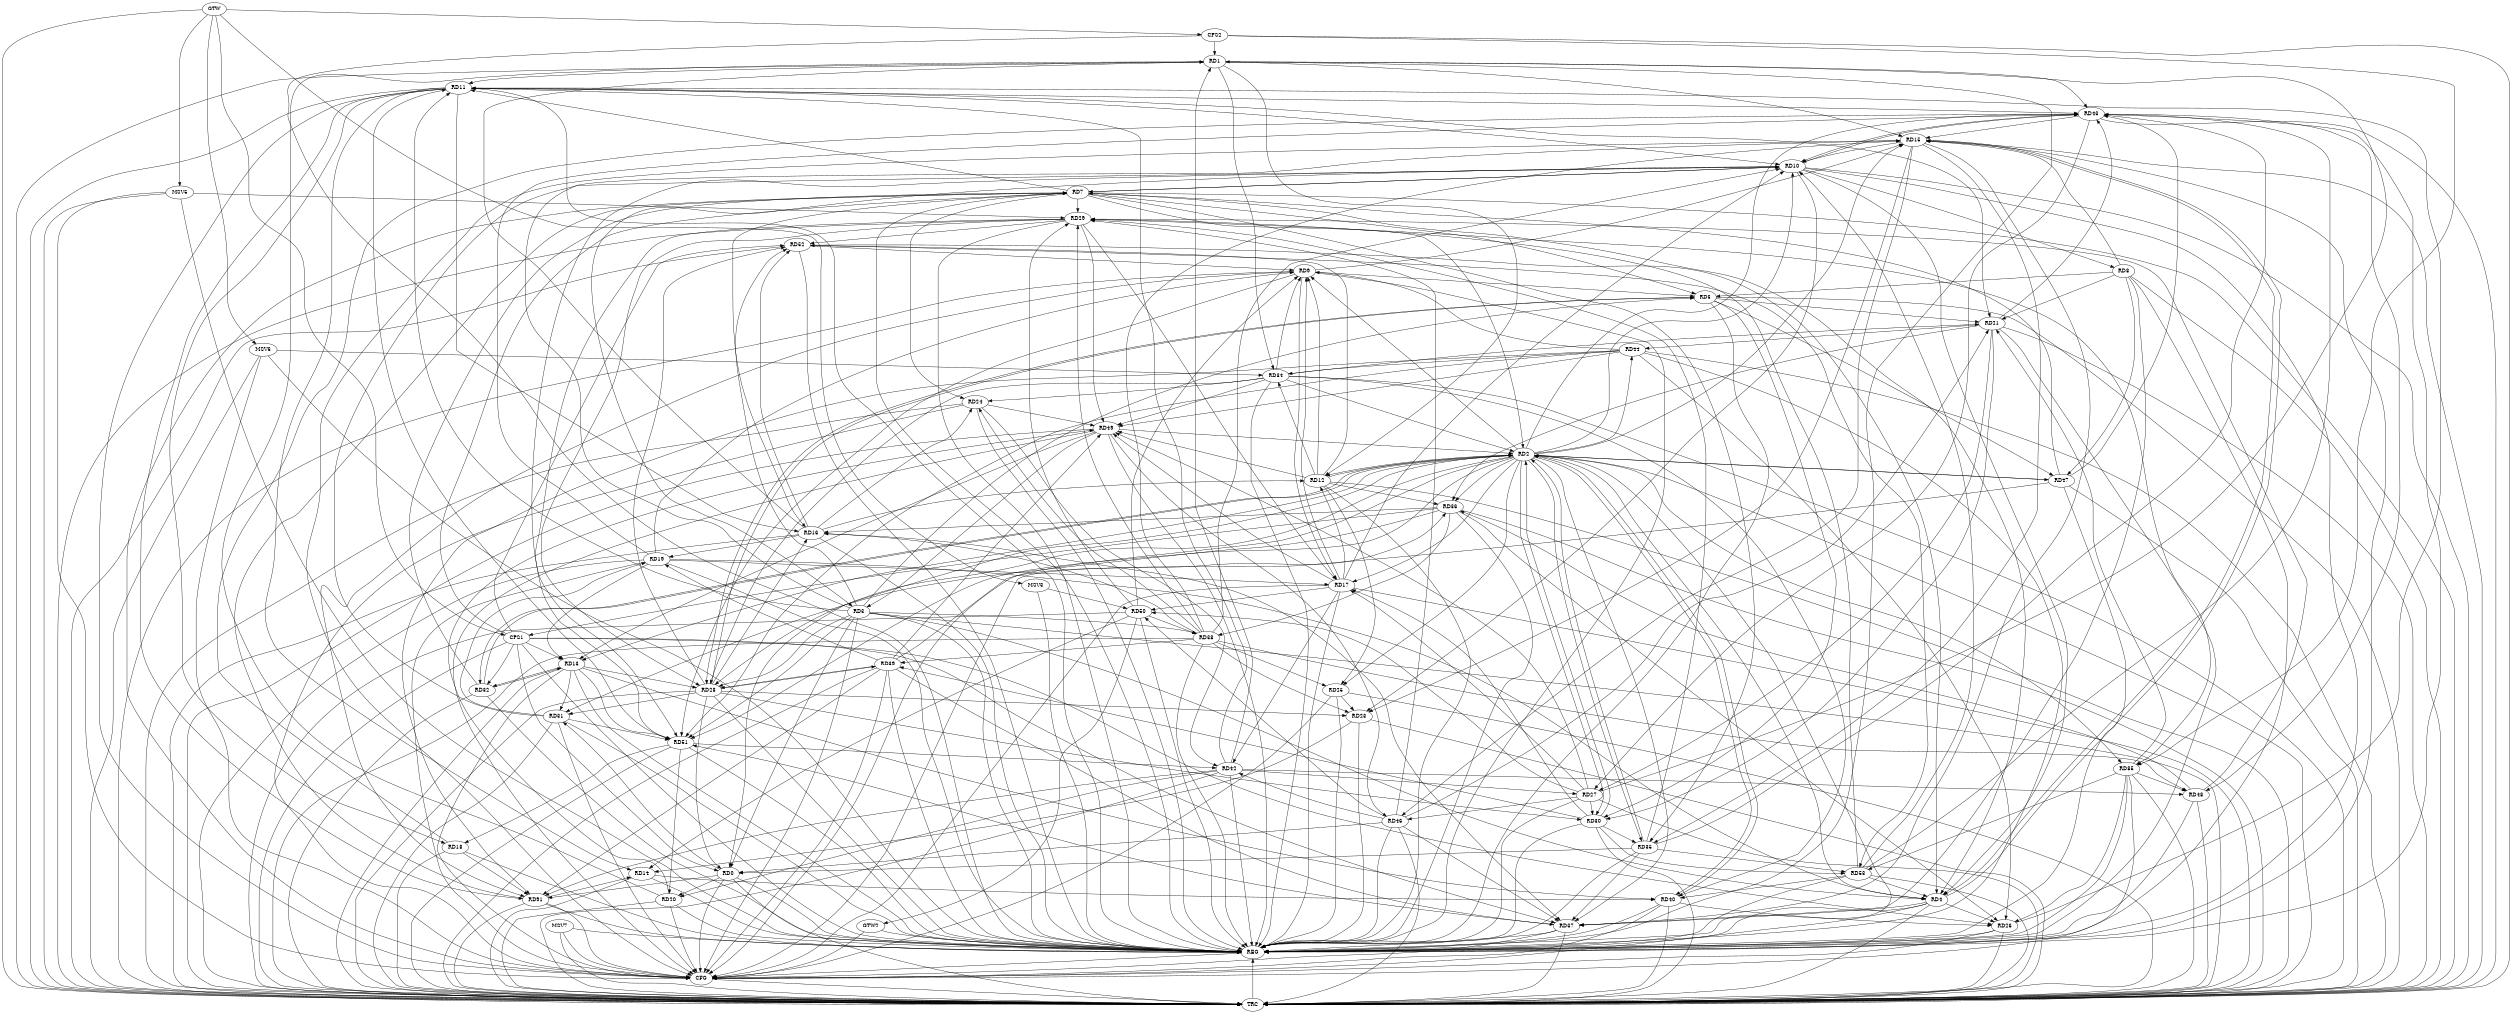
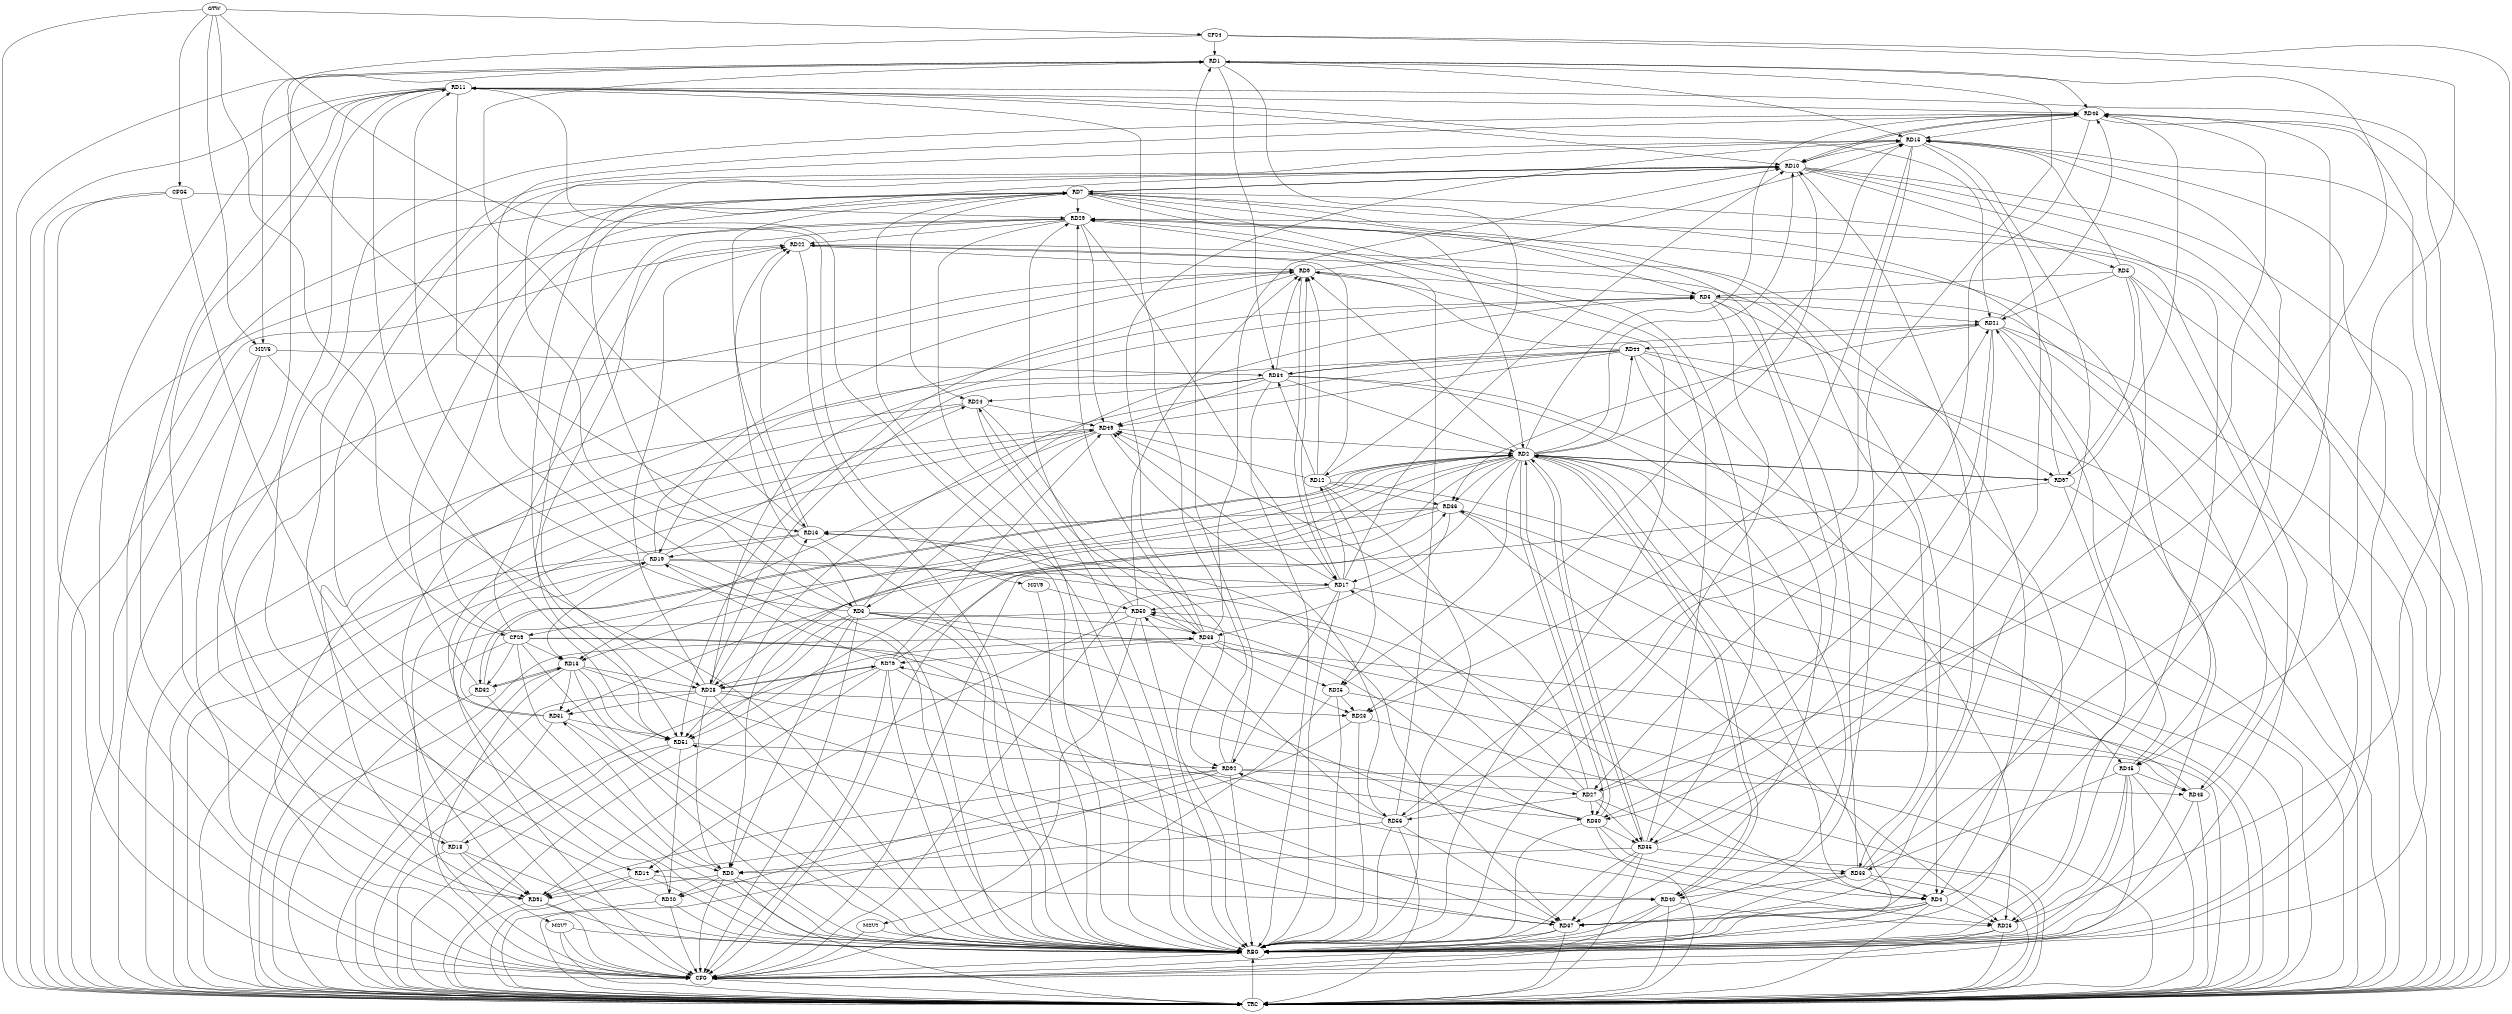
node "CPS2": label "CPS2" -> "CPS4"
edge "RD1" -> "RD11": now "RD1" -> "MSV6"
edge "RD7" -> "RD11": removed
node "MSV5": label "MSV5" -> "CFG5"
node "RD52": label "RD52" -> "RD22"
node "RD8": label "RD8" -> "RD5"
edge "RD43" -> "RD48": now "RD21" -> "RD48"
edge "RD6" -> "RD28": now "RD6" -> "RD19"
edge "RD15" -> "RD4": removed
edge "RD2" -> "RD12": removed
edge "RD16" -> "RD24": now "RD19" -> "RD24"
node "RD47": label "RD47" -> "RD97"
edge "RD16" -> "RD12": removed
edge "RD10" -> "RD4": now "RD10" -> "RD26"
node "MSV3": label "MSV3" -> "MSV9"
node "CPS1": label "CPS1" -> "CPS9"
node "RD39": label "RD39" -> "RD79"
edge "RD49" -> "REG": removed
edge "RD30" -> "RD17": now "RD30" -> "RD50"
edge "RD18" -> "RD38": added
edge "RD2" -> "RD37": now "RD44" -> "RD37"
node "RD42": label "RD42" -> "RD92"
node "RD85": label "RD85" -> "RD45"
edge "RD36" -> "REG": removed
node "RD46": label "RD46" -> "RD56"
edge "RD31" -> "CFG": removed
node "RD53": label "RD53" -> "RD33"
edge "RD91" -> "RD14": reversed
edge "RD18" -> "MSV7": added
edge "RD51" -> "REG": removed
node "GTW2": label "GTW2" -> "MSV2"
edge "RD27" -> "REG": now "RD27" -> "RD35"
edge "RD35" -> "TRC": added
